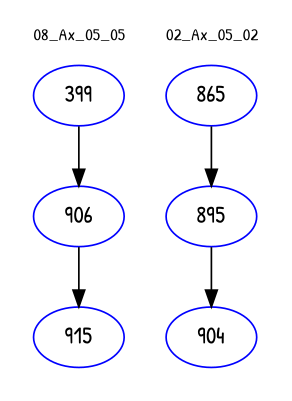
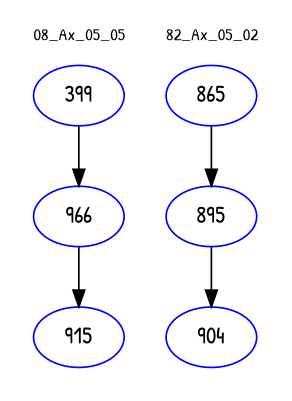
cluster "02_Ax_05_02": label "02_Ax_05_02" -> "82_Ax_05_02"
node "906": label "906" -> "966"
